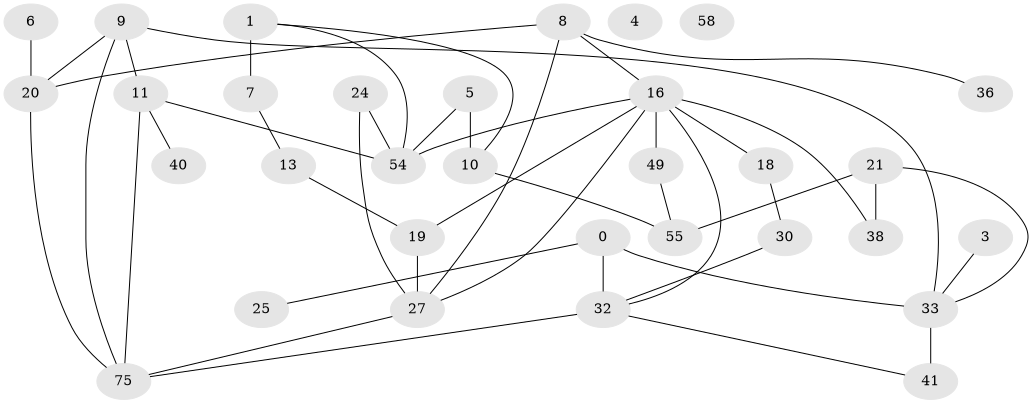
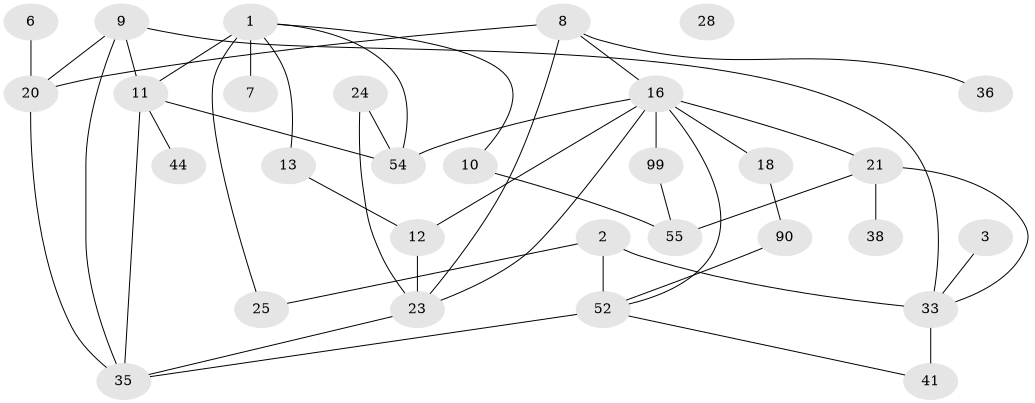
node "4": removed
node "58": label "58" -> "28"
edge "1" -- "11": added
node "5": removed
edge "7" -- "13": now "1" -- "13"
edge "16" -- "38": now "16" -- "21"
edge "1" -- "25": added
node "40": label "40" -> "44"
node "49": label "49" -> "99"
node "19": label "19" -> "12"
node "0": label "0" -> "2"
node "30": label "30" -> "90"
node "27": label "27" -> "23"
node "32": label "32" -> "52"
node "75": label "75" -> "35"
